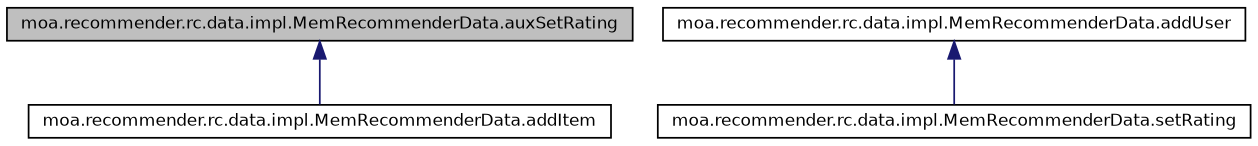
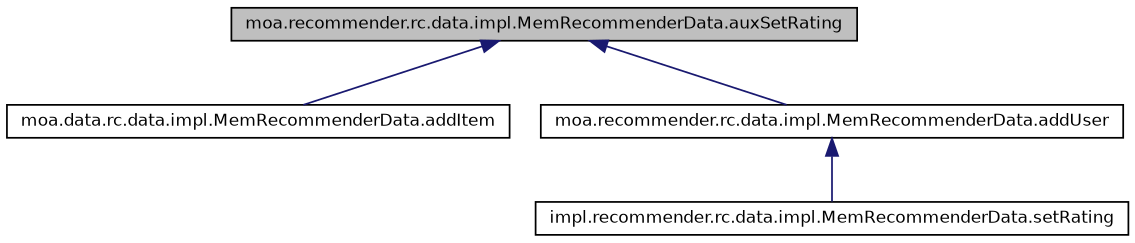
edge "moa.recommender.rc.data.impl.MemRecommenderData.addUser" -> "moa.recommender.rc.data.impl.MemRecommenderData.auxSetRating": added
node "moa.recommender.rc.data.impl.MemRecommenderData.addItem": label "moa.recommender.rc.data.impl.MemRecommenderData.addItem" -> "moa.data.rc.data.impl.MemRecommenderData.addItem"
node "moa.recommender.rc.data.impl.MemRecommenderData.setRating": label "moa.recommender.rc.data.impl.MemRecommenderData.setRating" -> "impl.recommender.rc.data.impl.MemRecommenderData.setRating"
